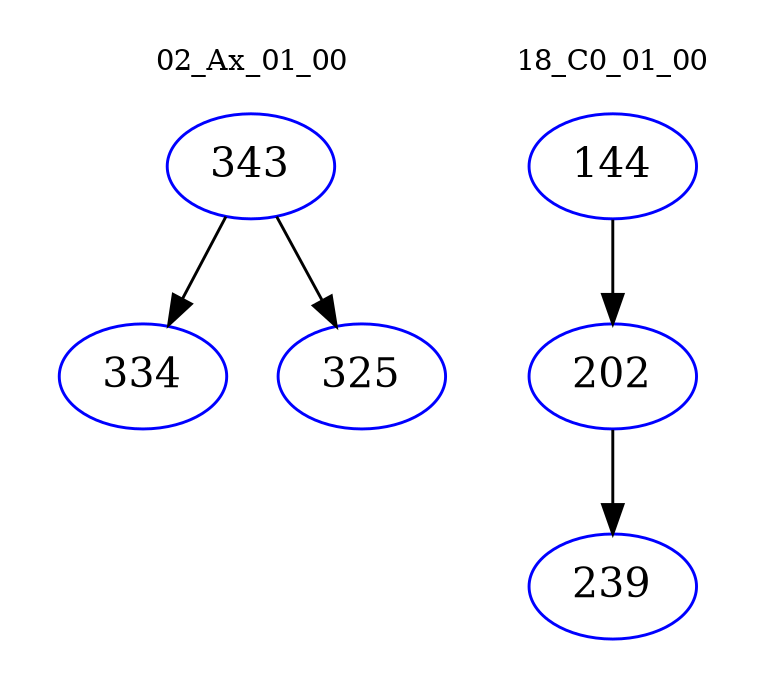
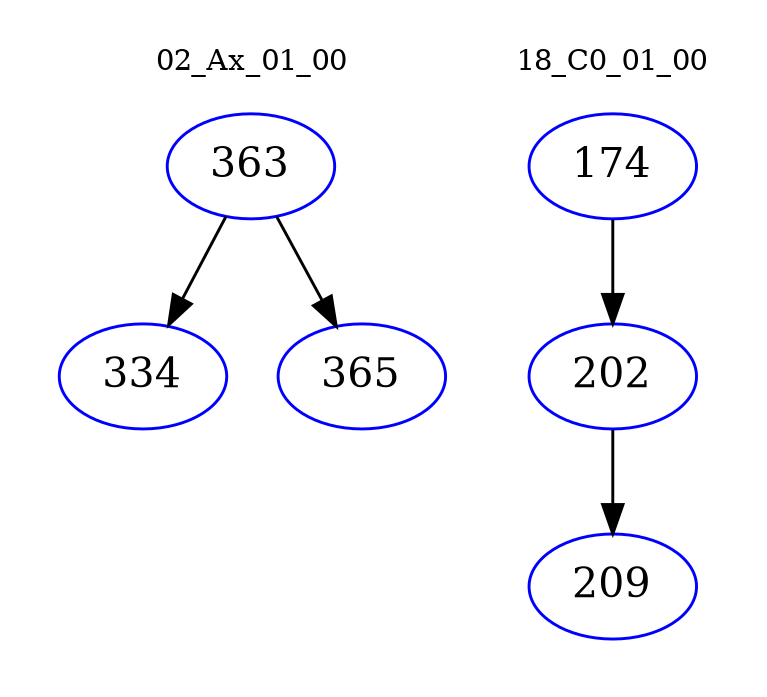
node "343": label "343" -> "363"
node "144": label "144" -> "174"
node "325": label "325" -> "365"
node "239": label "239" -> "209"
